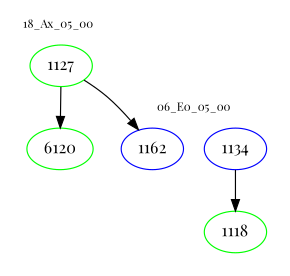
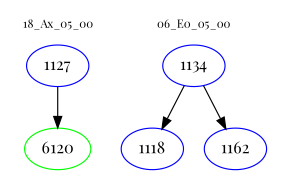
node "1127": color green -> blue
edge "1127" -> "1162": now "1134" -> "1162"
node "1118": color green -> blue
